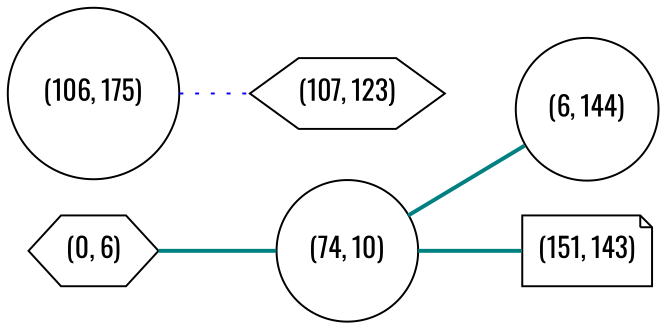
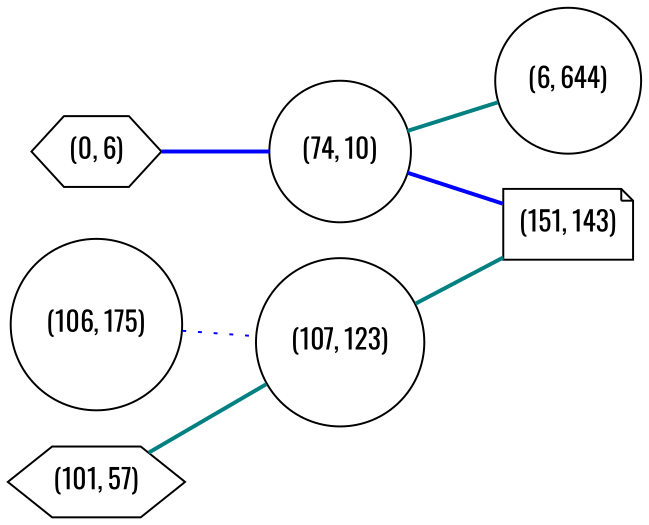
node "(107, 123)": shape hexagon -> circle
node "(6, 144)": label "(6, 144)" -> "(6, 644)"
edge "(0, 6)" -- "(74, 10)": color teal -> blue
edge "(74, 10)" -- "(151, 143)": color teal -> blue
edge "(151, 143)" -- "(107, 123)": added
node "(101, 57)": added
